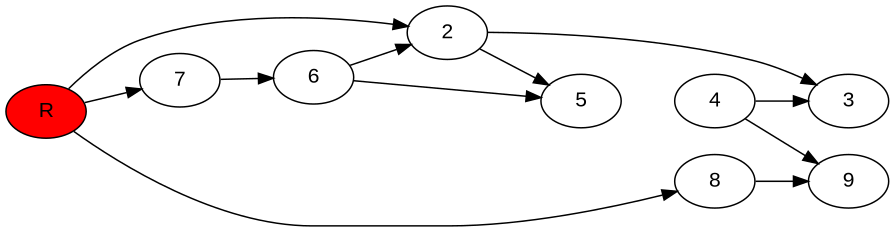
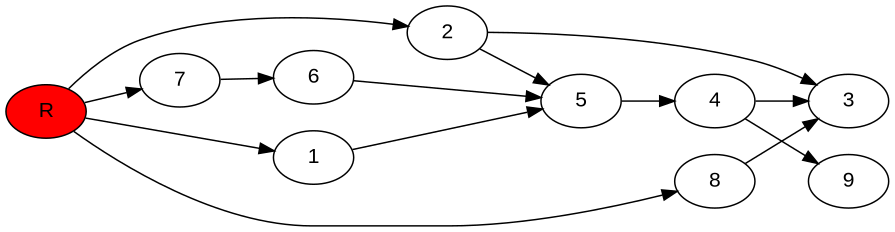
edge "6" -> "2": removed
edge "5" -> "4": added
node "1": added
edge "8" -> "9": now "8" -> "3"
